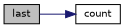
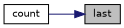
edge "last" -> "count": reversed
